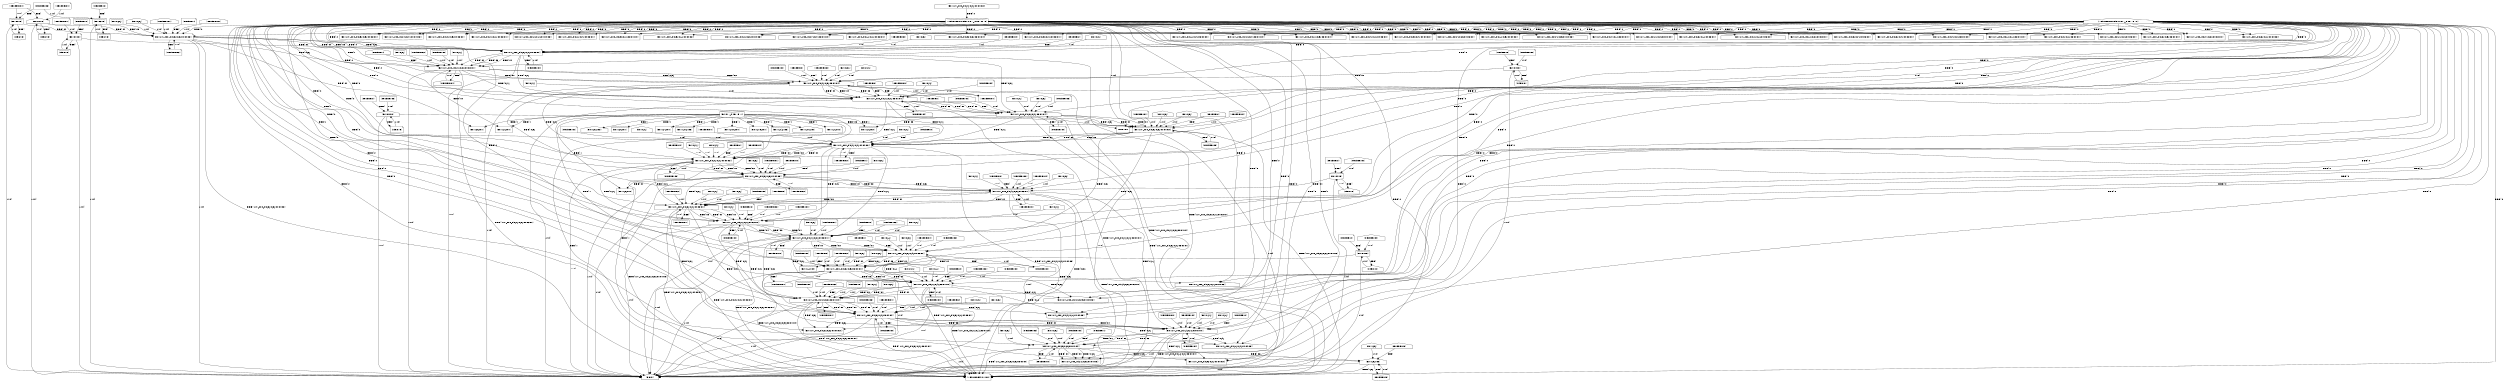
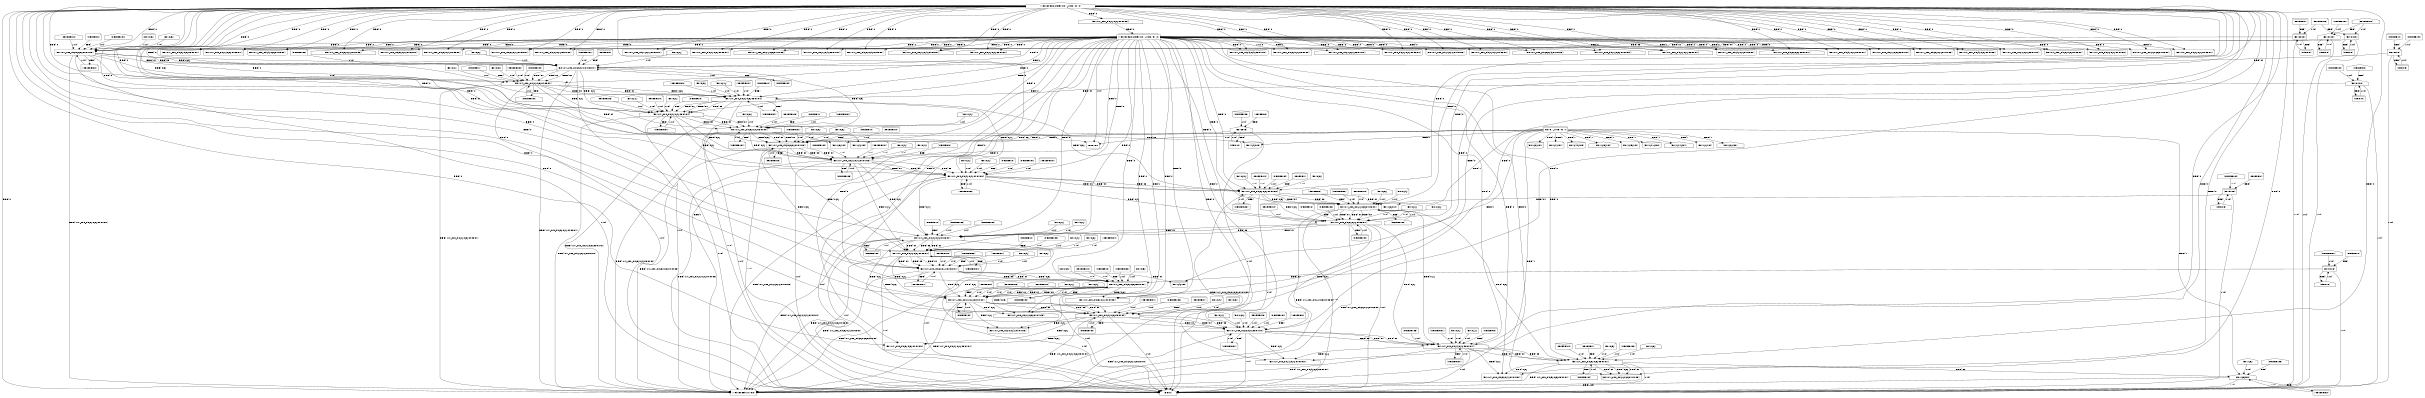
edge "(MethodParameterIn,BN_ULONG *b)" -> "(Call,mul_add_c(a[7],b[2],c1,c2,c3))": added, label "DDG: b"
edge "(MethodParameterIn,BN_ULONG *a)" -> "(Call,mul_add_c(a[5],b[6],c3,c1,c2))": label "DDG: a" -> "AST: a"
edge "(MethodParameterIn,BN_ULONG *b)" -> "(Call,mul_add_c(a[6],b[1],c2,c3,c1))": label "CFG: b" -> "DDG: b"
node "(Call,mul_add_c(a[1],b[7],c3,c1,c2))": shape house -> note
node "(Call,mul_add_c(a[6],b[5],c3,c1,c2))": shape house -> note
edge "(Call,mul_add_c(a[2],b[1],c1,c2,c3))" -> "(MethodReturn,void)": added, label "DDG: mul_add_c(a[2],b[1],c1,c2,c3)"
